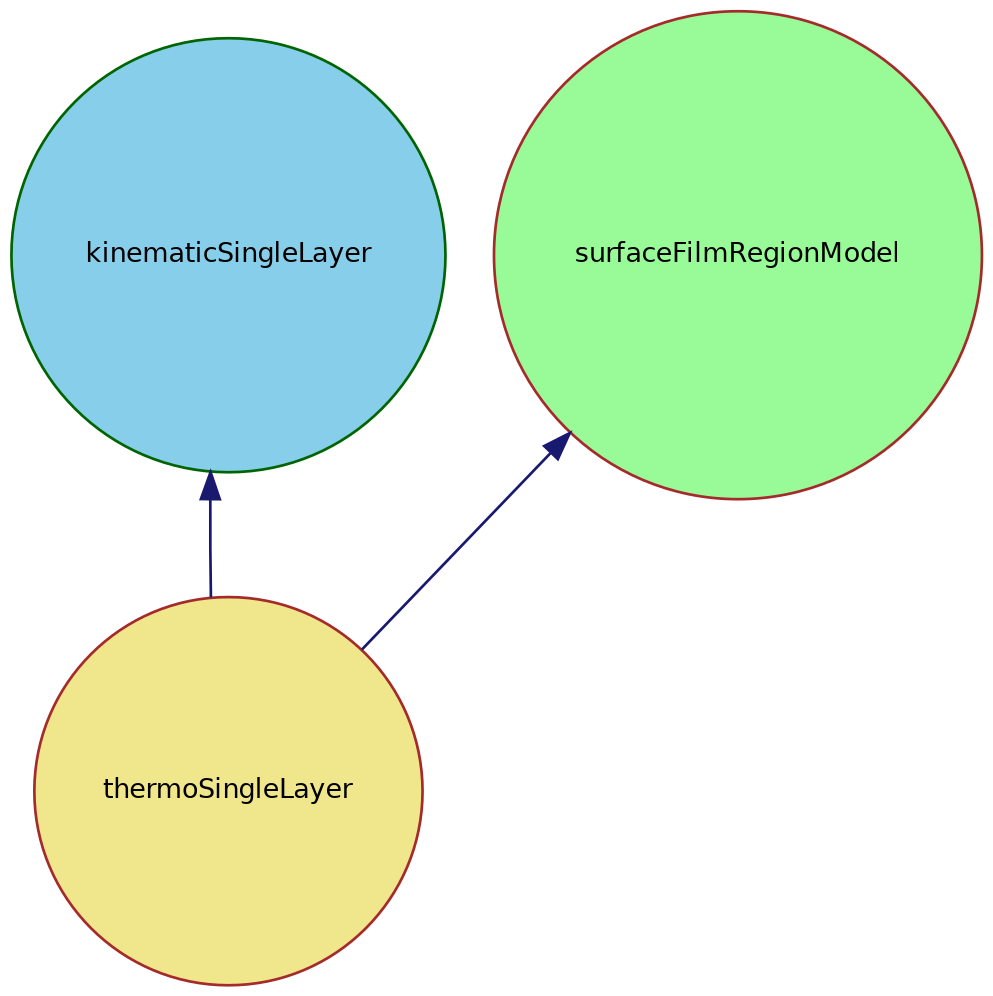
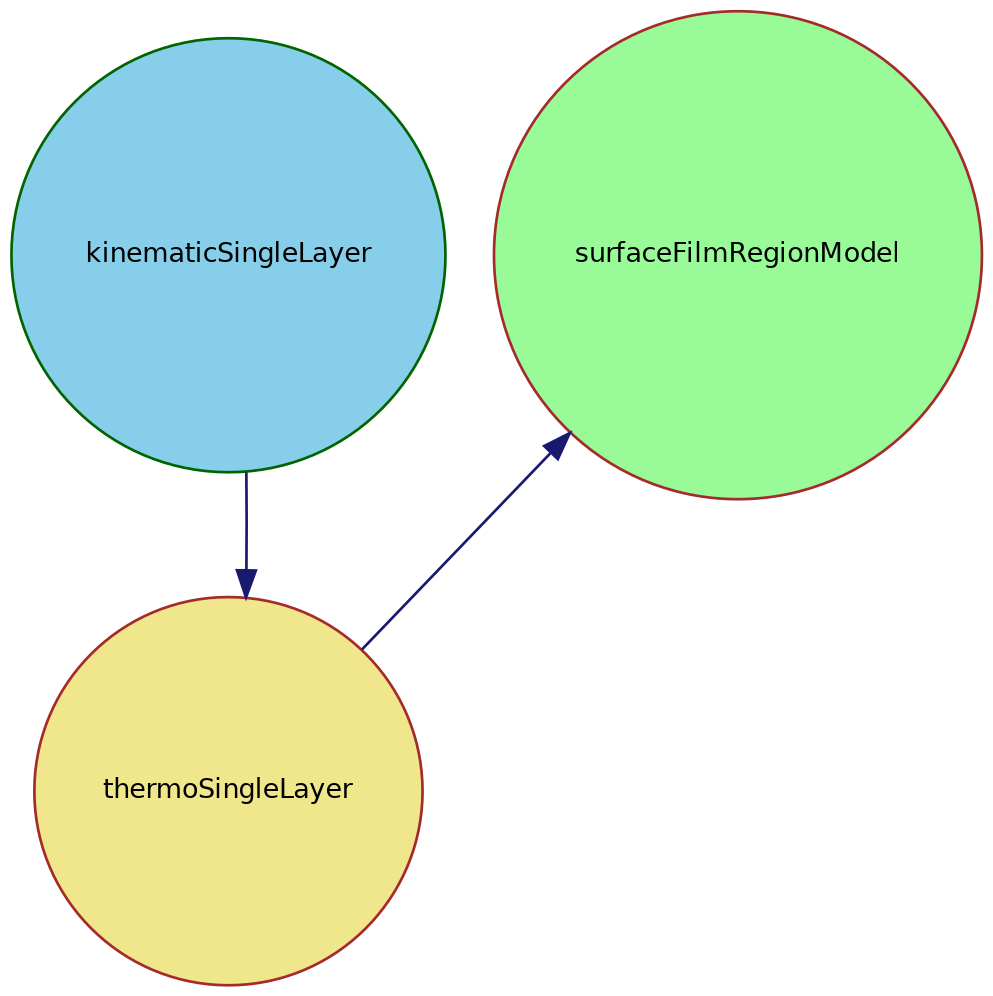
edge "thermoSingleLayer" -> "kinematicSingleLayer": reversed
